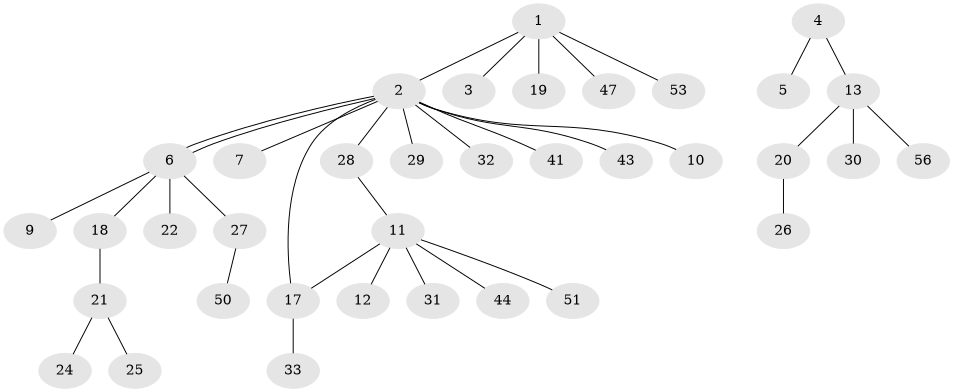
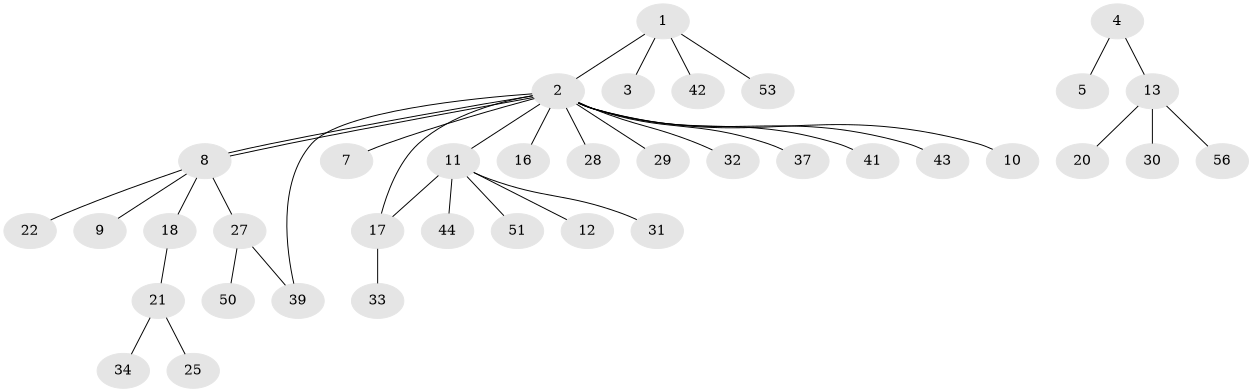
node "19": removed
node "47": label "47" -> "42"
node "6": label "6" -> "8"
node "16": added
node "37": added
edge "28" -- "11": now "2" -- "11"
node "26": removed
node "39": added
node "24": label "24" -> "34"
